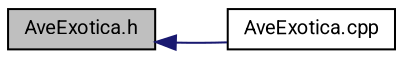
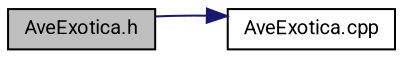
edge "AveExotica.cpp" -> "AveExotica.h": reversed
